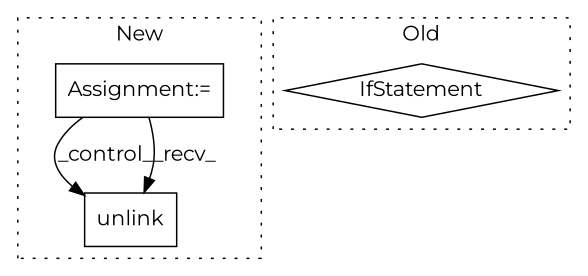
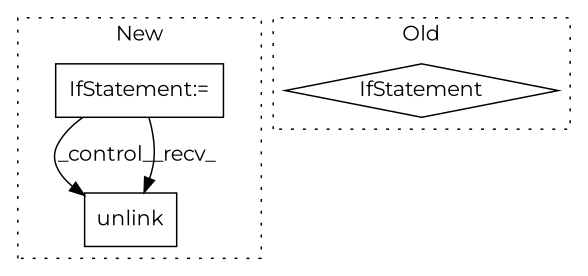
node "Assignment:=": label "Assignment:=" -> "IfStatement:="
